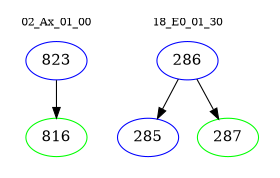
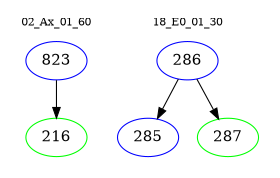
cluster "02_Ax_01_00": label "02_Ax_01_00" -> "02_Ax_01_60"
node "816": label "816" -> "216"
